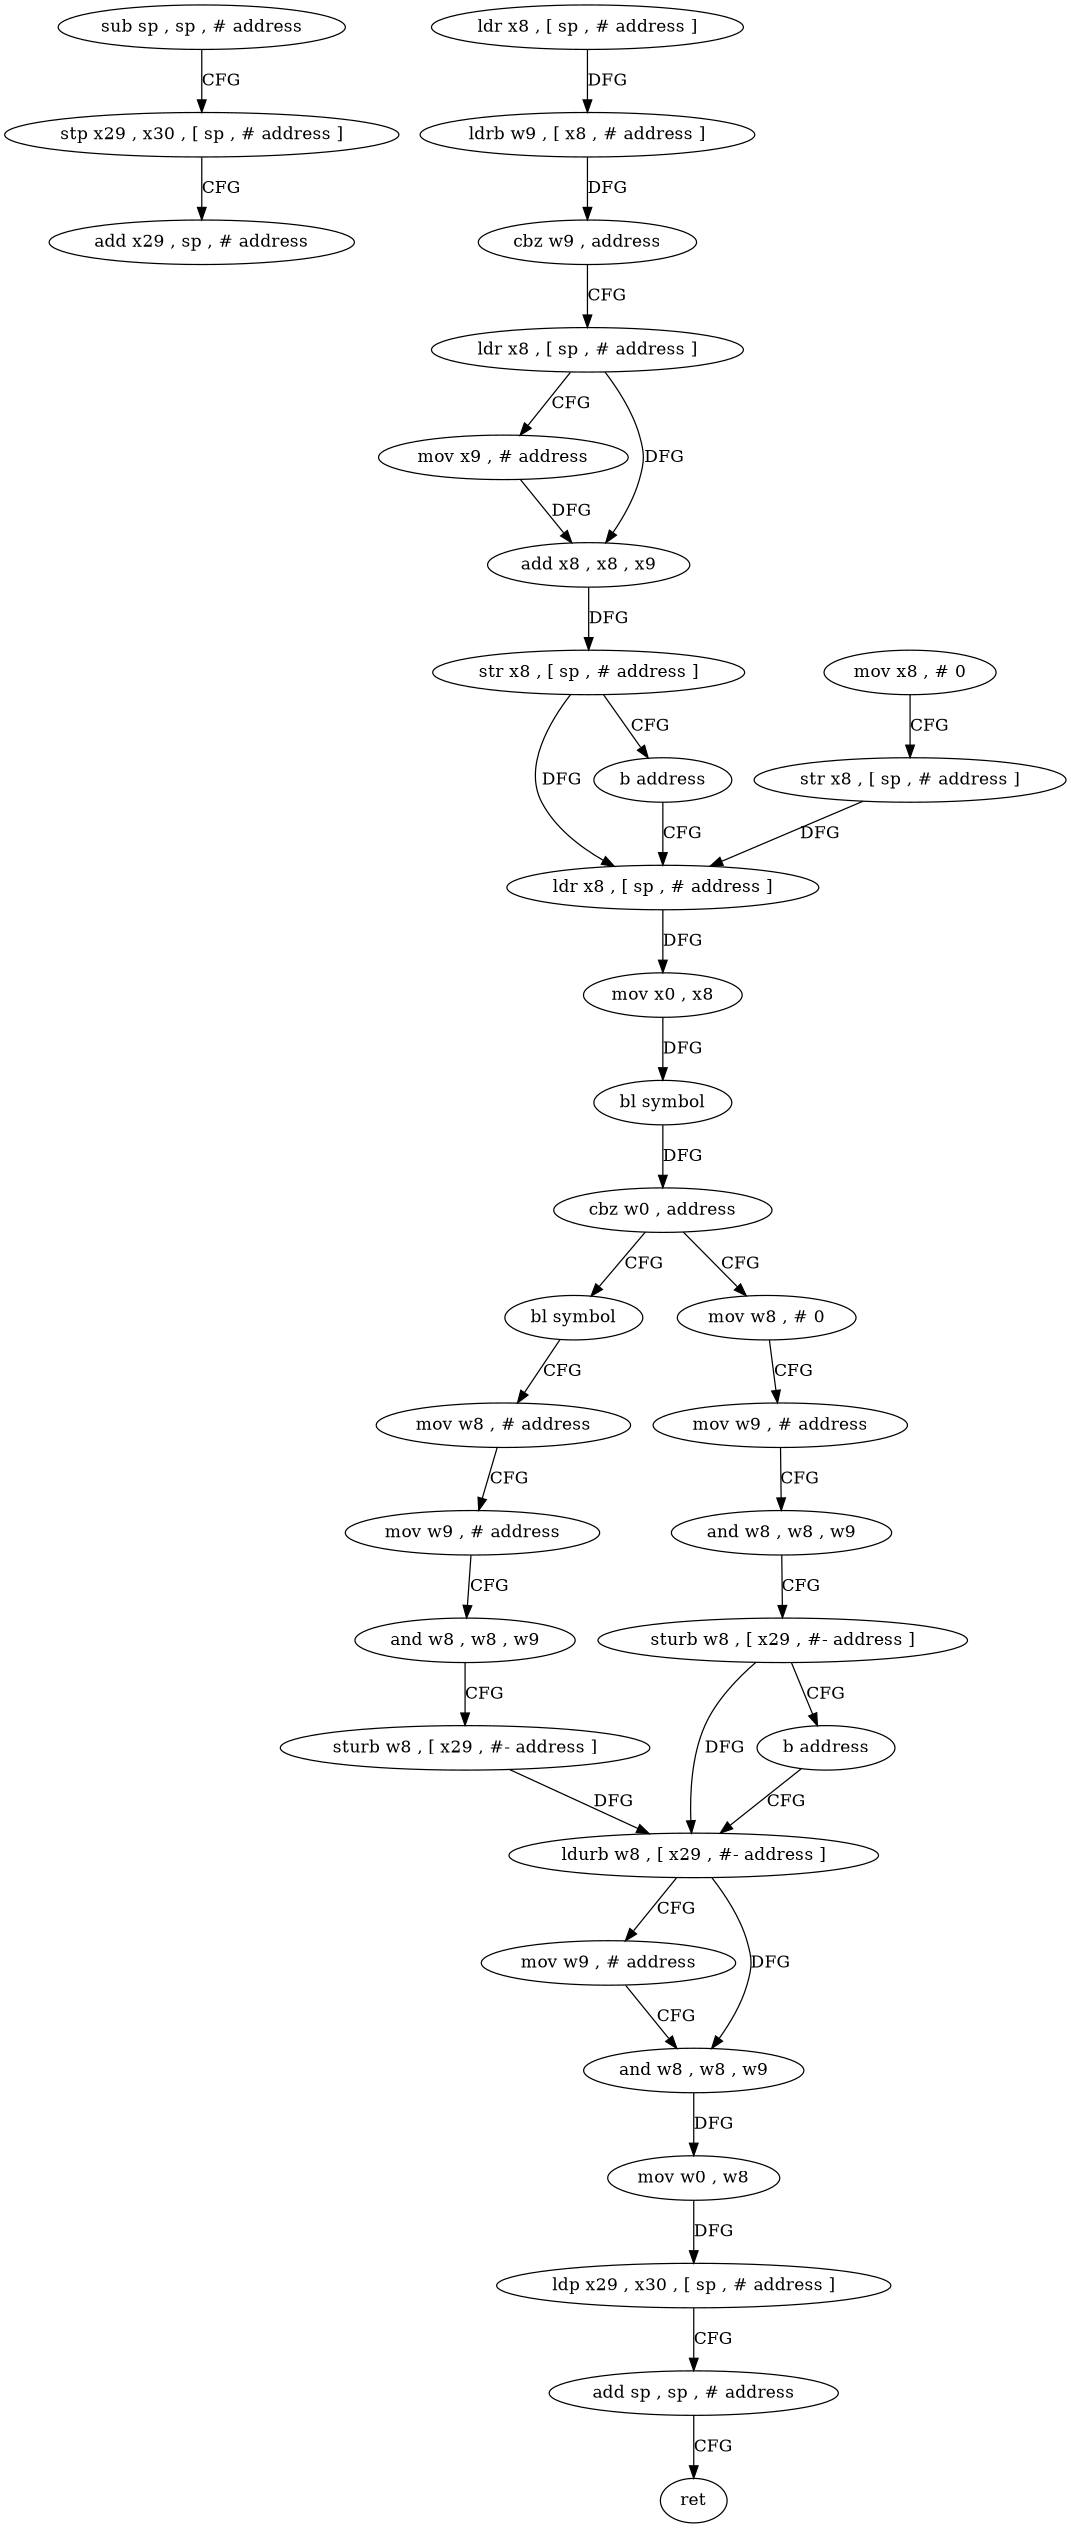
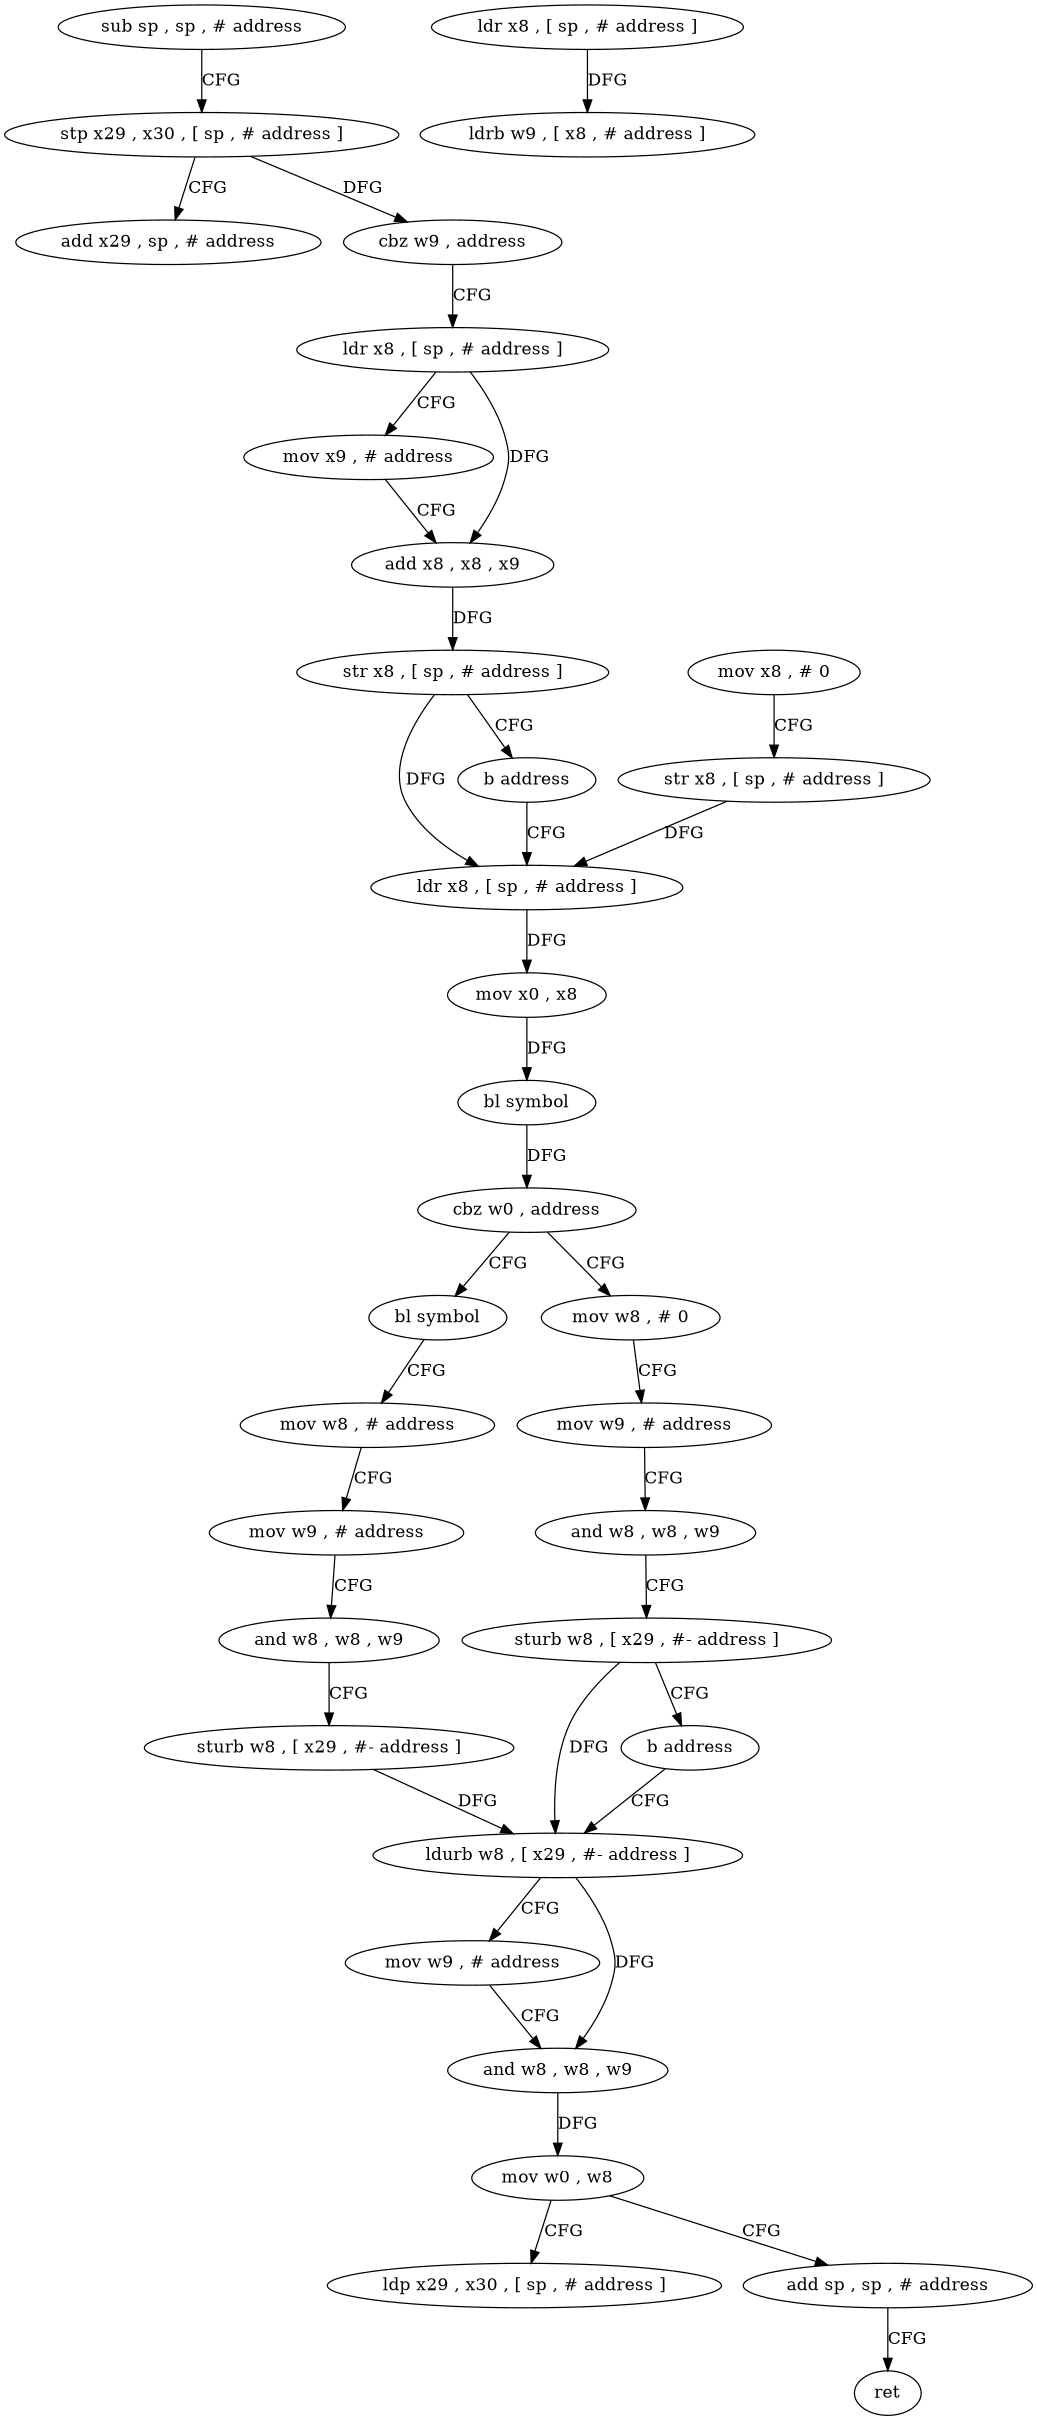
edge "ldrb w9 , [ x8 , # address ]" -> "cbz w9 , address": now "stp x29 , x30 , [ sp , # address ]" -> "cbz w9 , address"
edge "mov x9 , # address" -> "add x8 , x8 , x9": label "DFG" -> "CFG"
edge "mov w0 , w8" -> "ldp x29 , x30 , [ sp , # address ]": label "DFG" -> "CFG"
edge "ldp x29 , x30 , [ sp , # address ]" -> "add sp , sp , # address": now "mov w0 , w8" -> "add sp , sp , # address"
